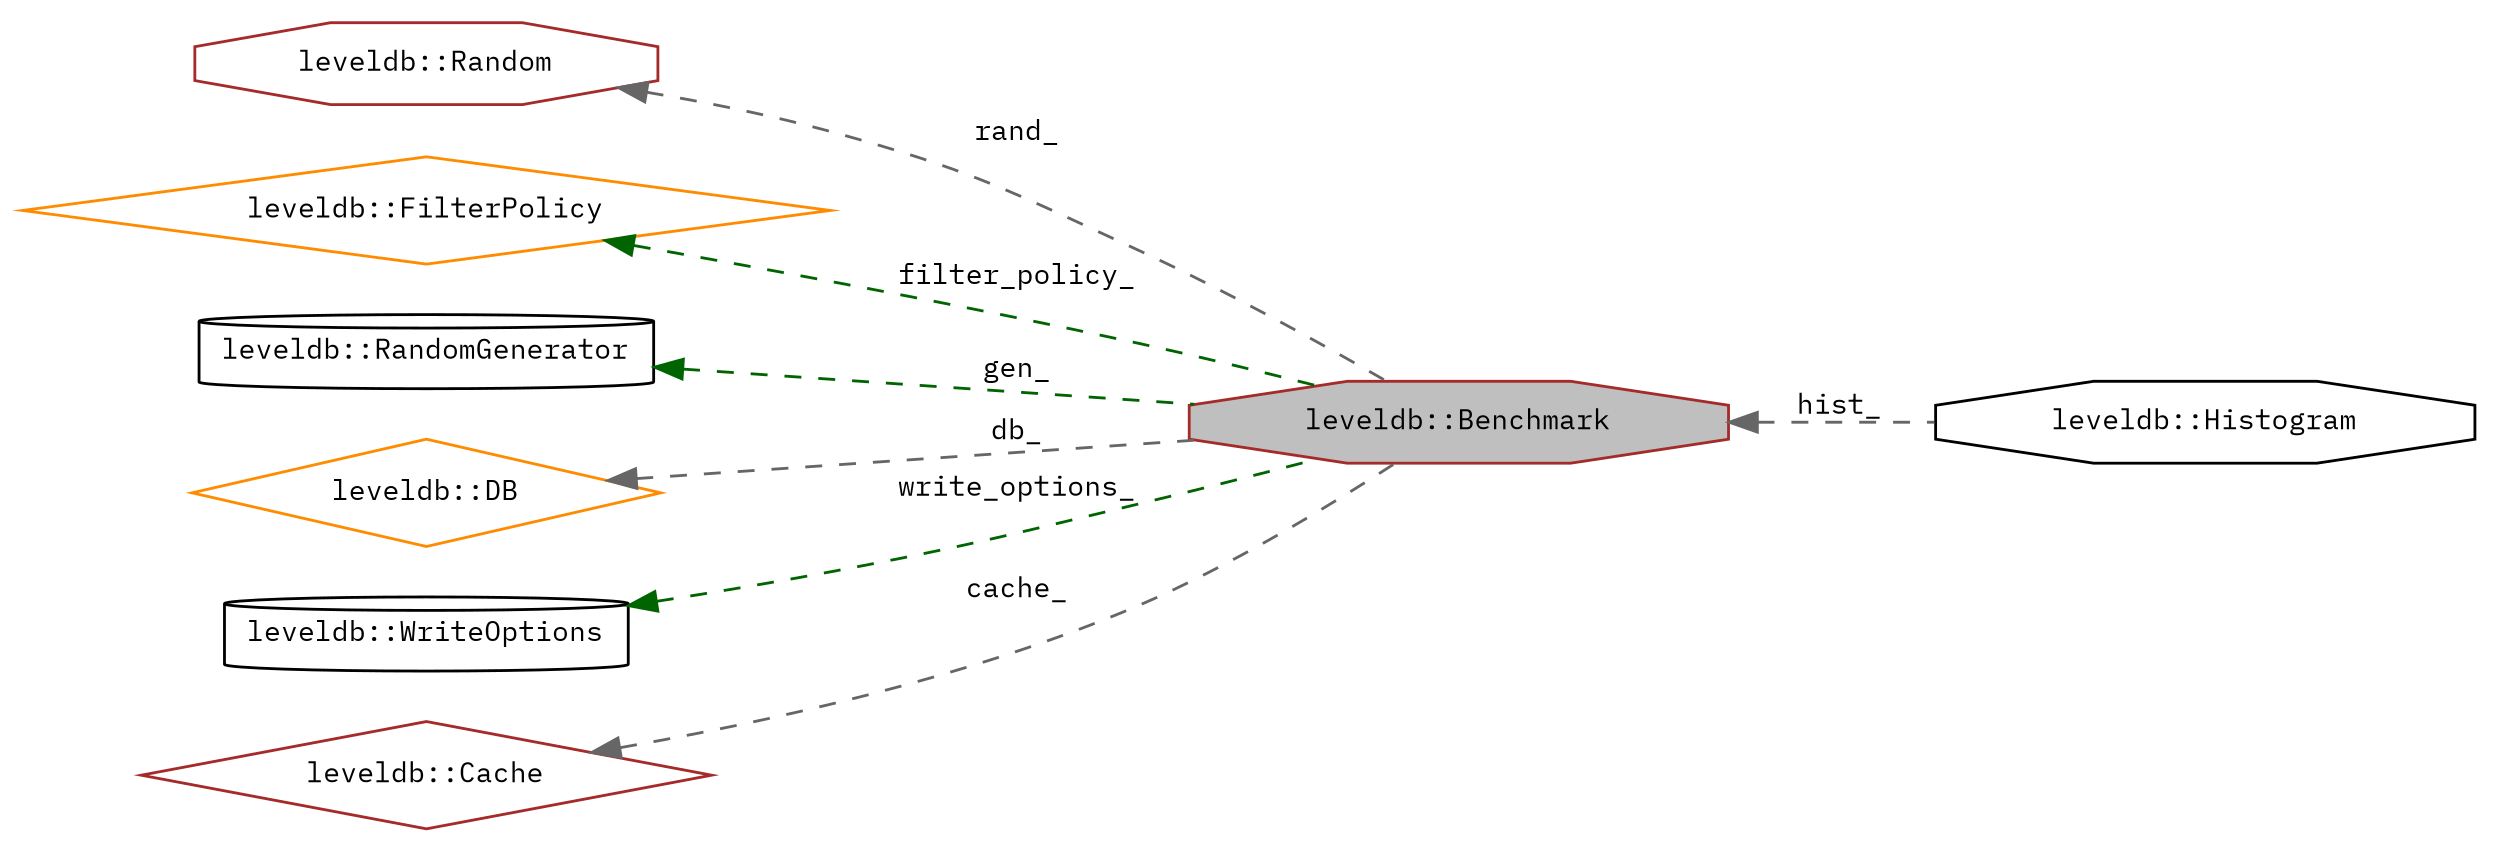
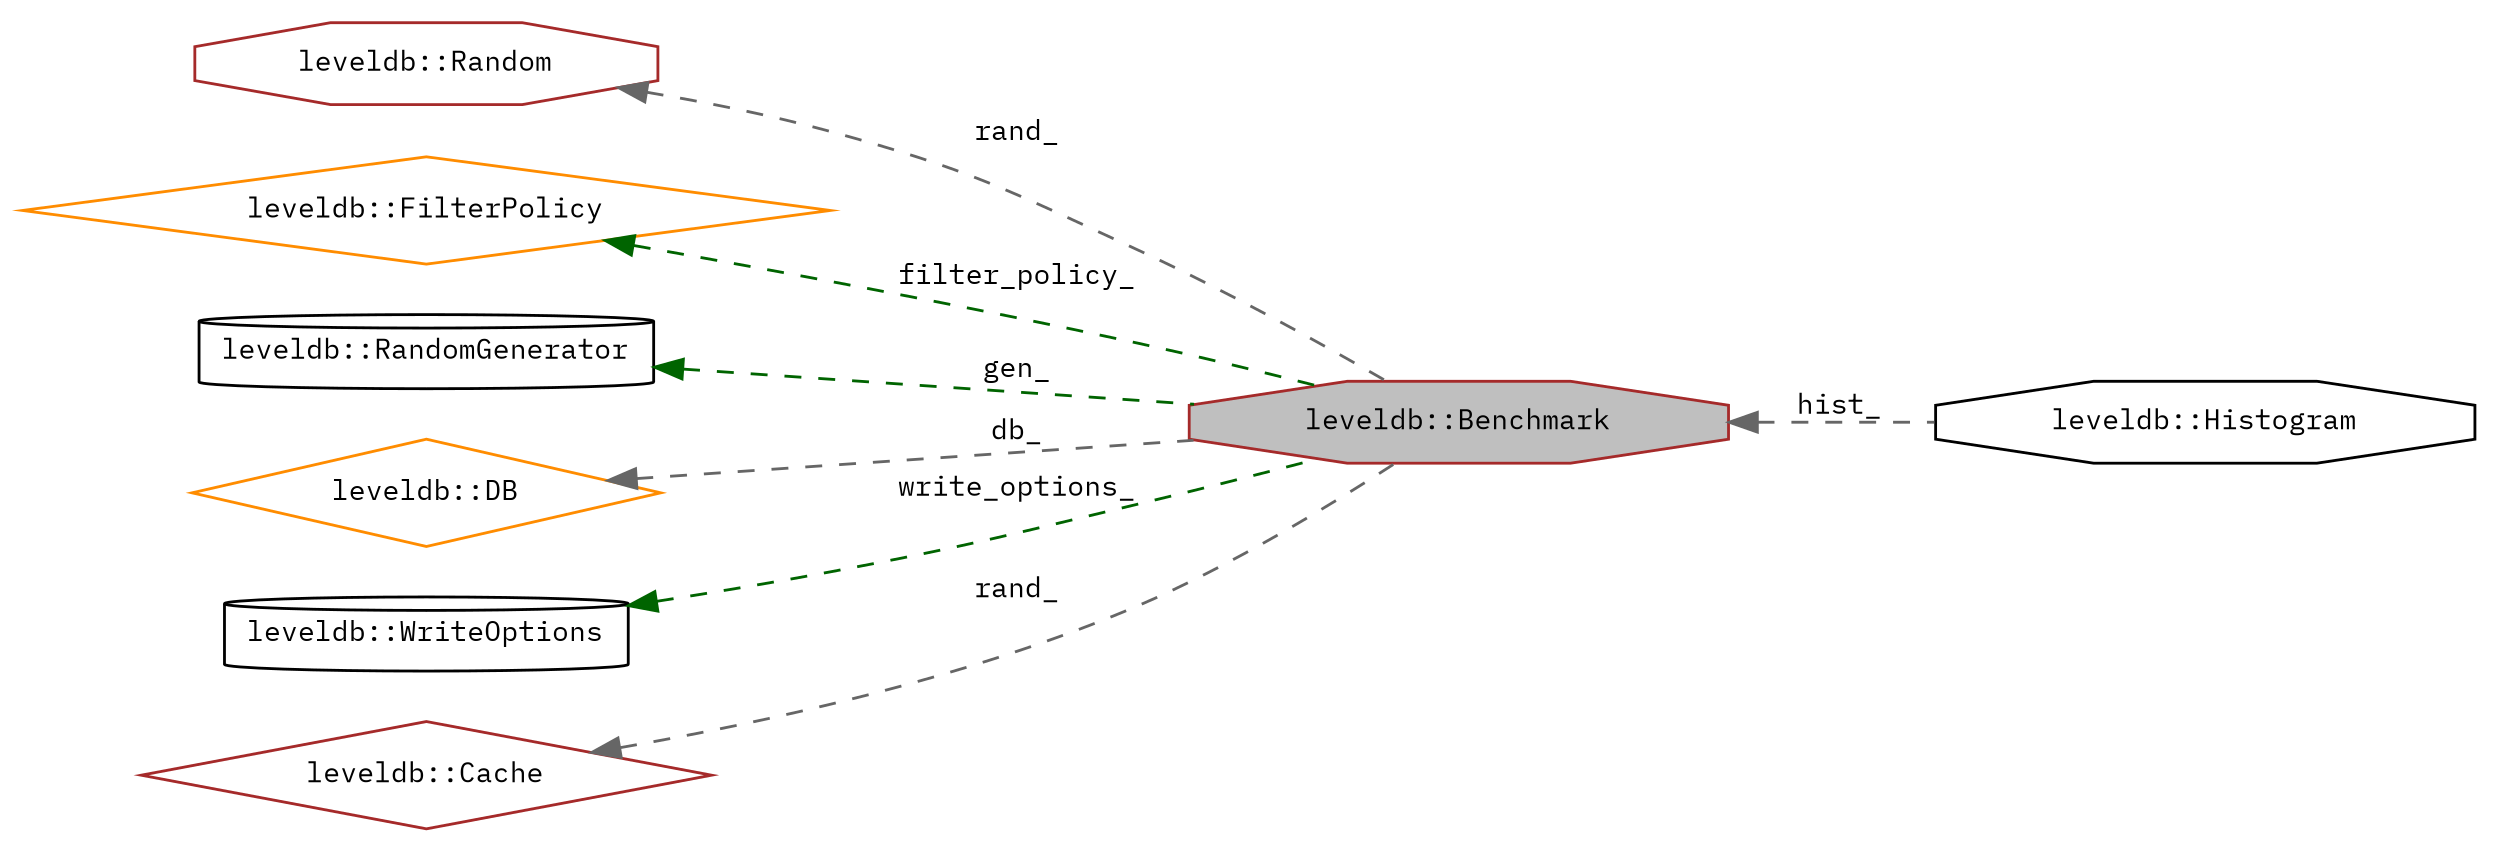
edge "leveldb::Benchmark" -> "leveldb::Cache": label " cache_" -> " rand_"
